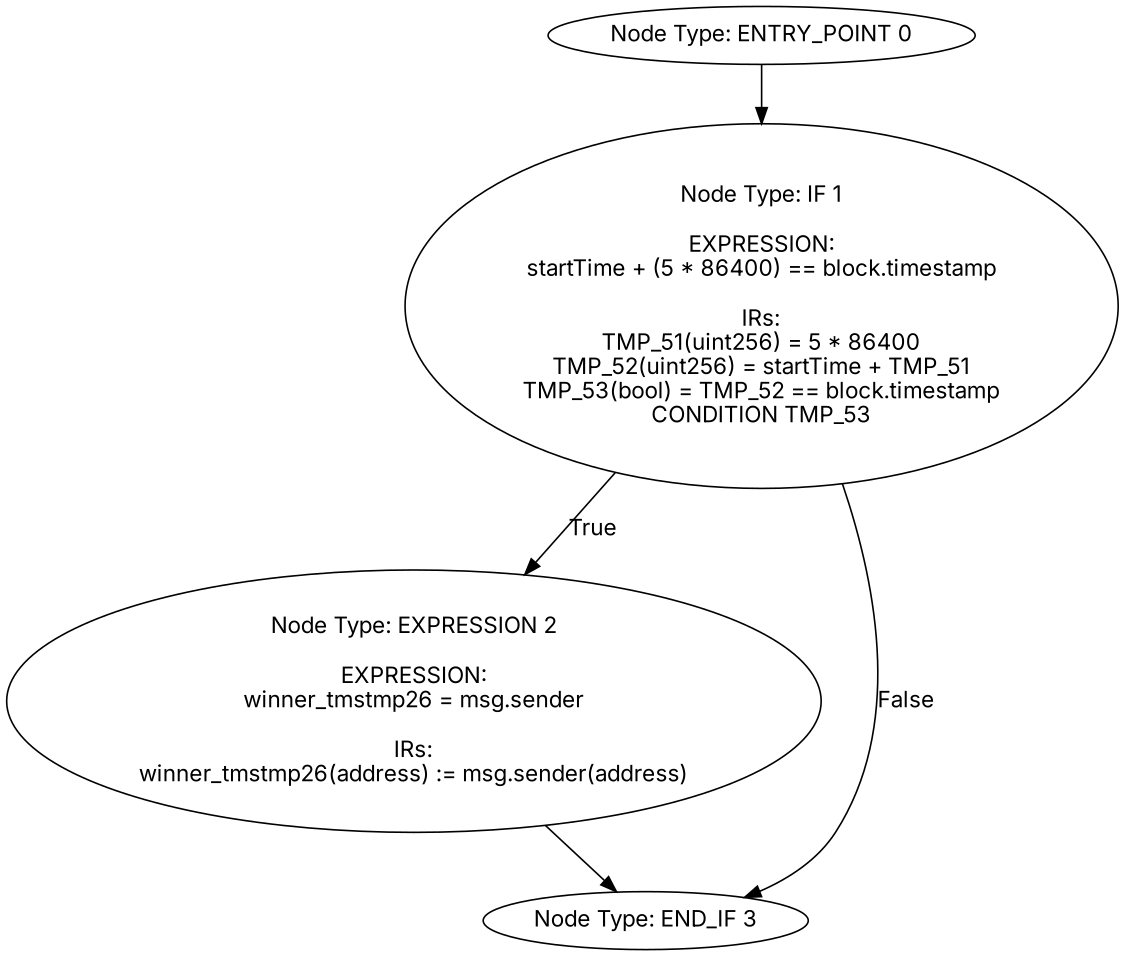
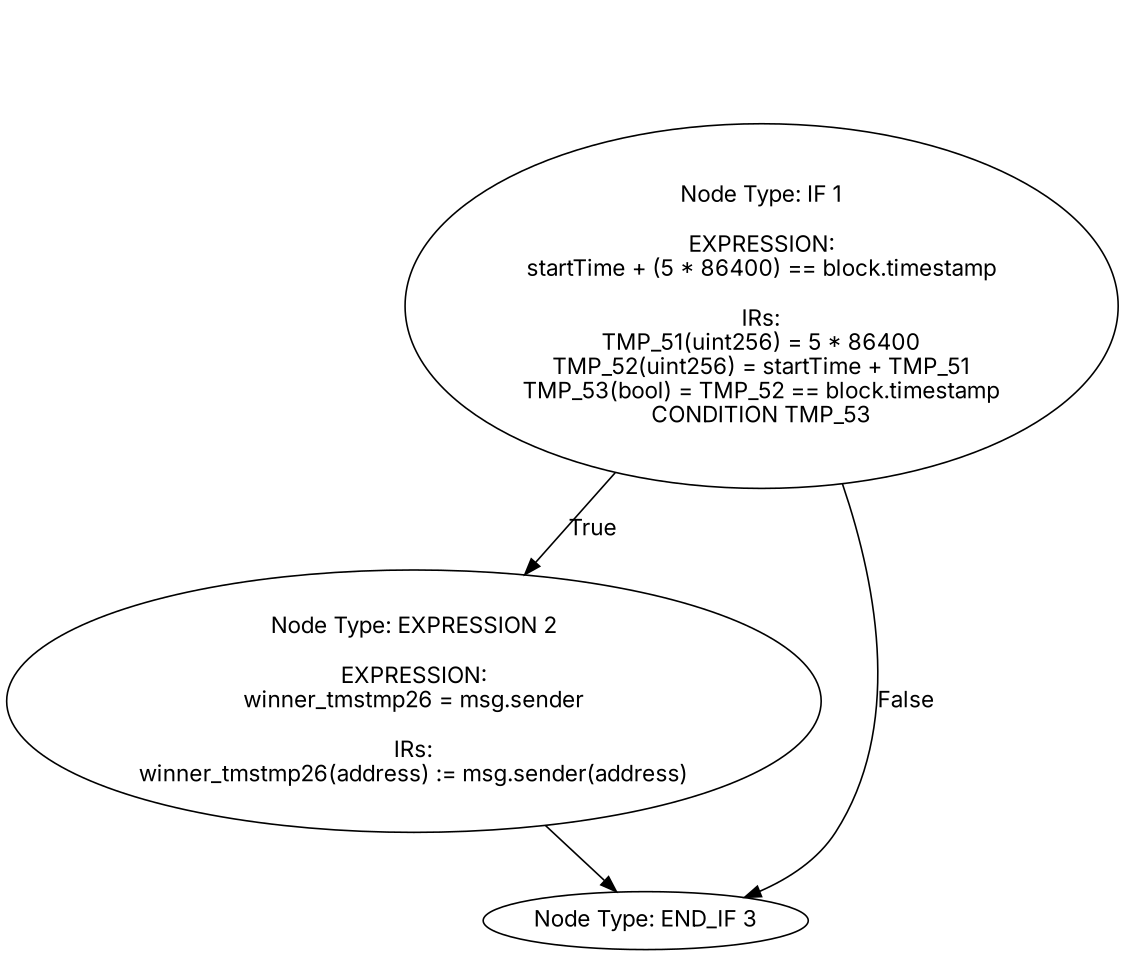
node "Node Type: ENTRY_POINT 0": removed
